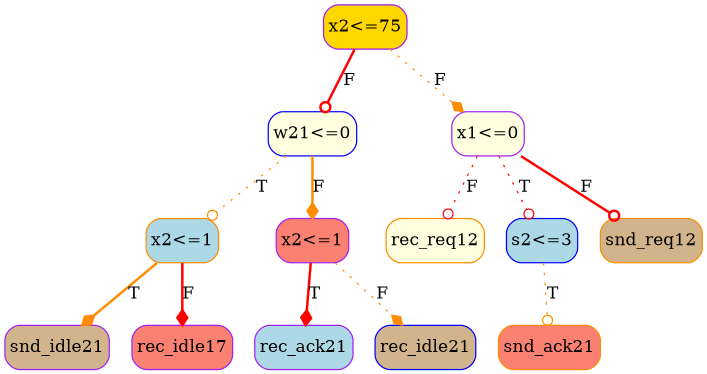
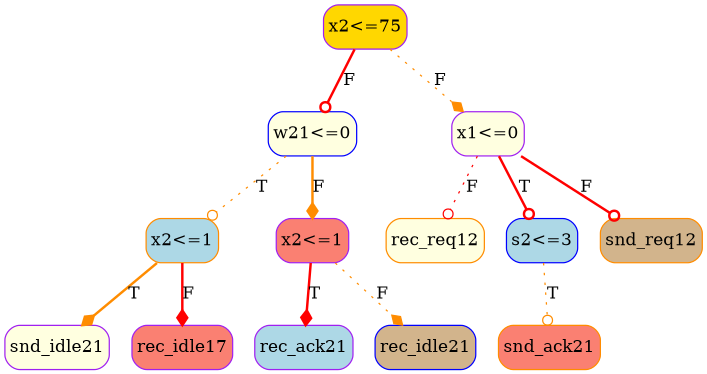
edge "x1<=0" -> "s2<=3": style dotted -> bold
node "snd_idle21": fillcolor tan -> lightyellow
